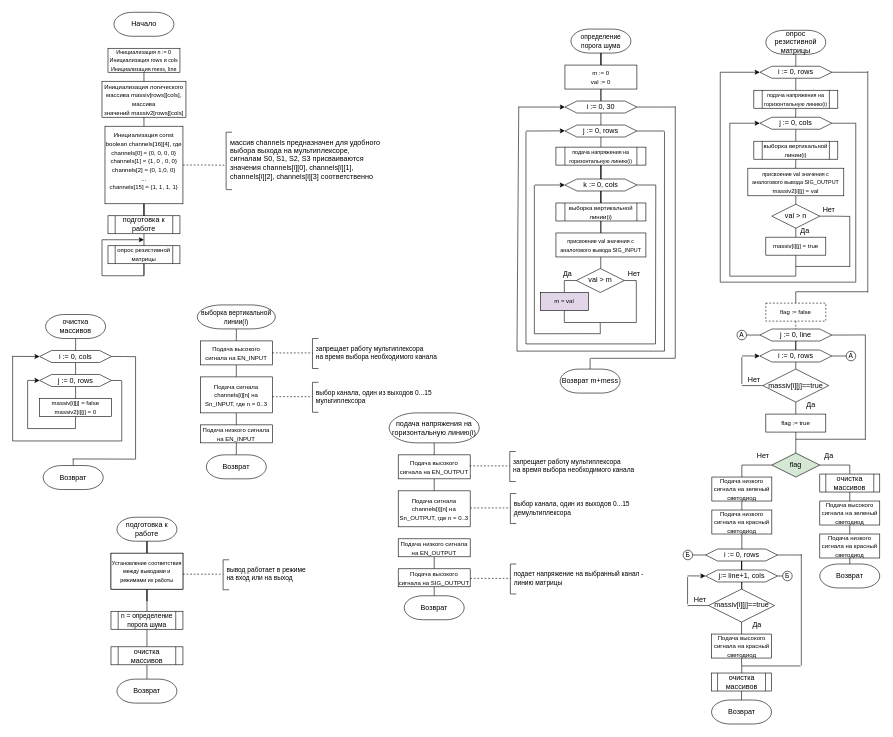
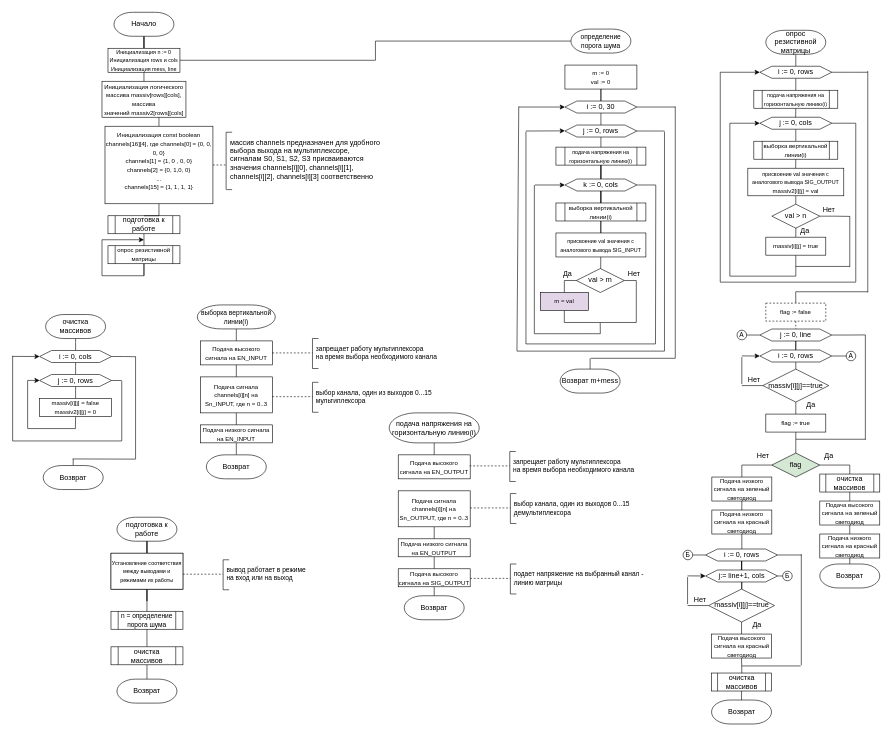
edge "Начало" -- "Инициализация n := 0 Инициализация rows и cols Инициализация mess, line": added
edge "определение порога шума" -- "m := 0 val := 0": now "определение порога шума" -- "Инициализация n := 0 Инициализация rows и cols Инициализация mess, line"
node "Инициализация const boolean channels[16][4], где channels[0] = {0, 0, 0, 0} channels[1] = {1, 0 , 0, 0} channels[2] = {0, 1,0, 0} ... channels[15] = {1, 1, 1, 1}": size 78x78 -> 108x78
edge "Подача высокого сигнала на EN_OUTPUT" -- "Подача сигнала channels[i][n] на Sn_OUTPUT, где n = 0..3": removed
edge "Подача сигнала channels[i][n] на Sn_OUTPUT, где n = 0..3" -- "Подача низкого сигнала на EN_OUTPUT": added
